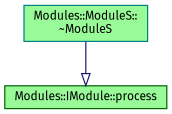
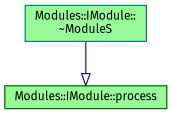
node "Modules::ModuleS:: ~ModuleS": label "Modules::ModuleS:: ~ModuleS" -> "Modules::IModule:: ~ModuleS"
